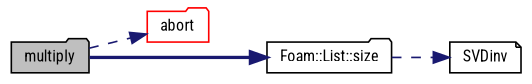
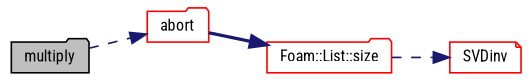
edge "multiply" -> "Foam::List::size": now "abort" -> "Foam::List::size"
node "Foam::List::size": color black -> red
node "SVDinv": color black -> red
